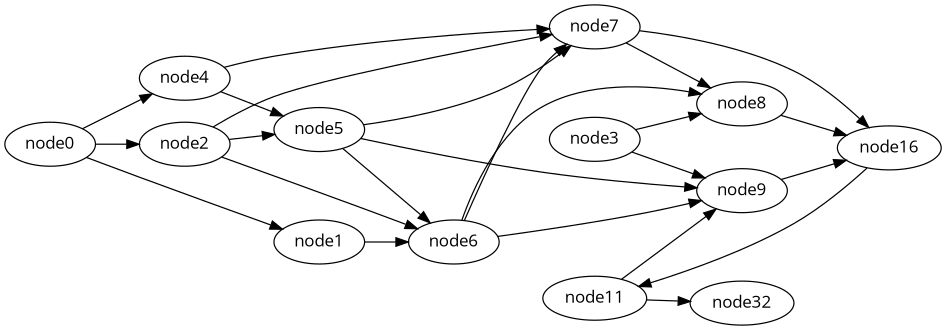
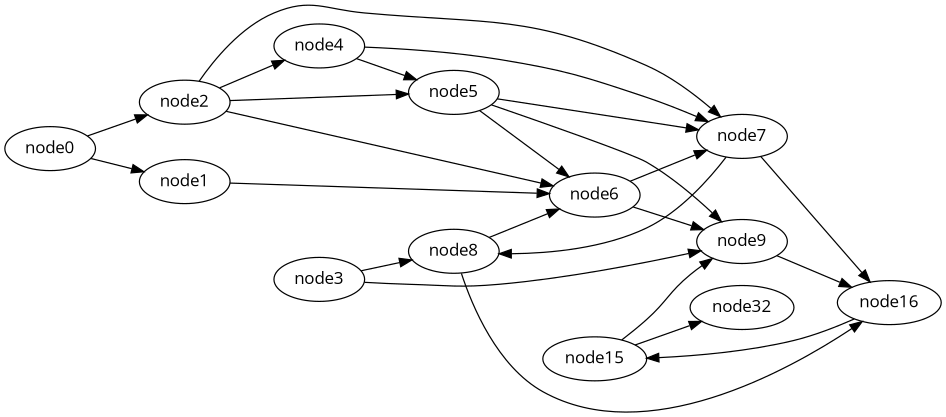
edge "node6" -> "node8": reversed
edge "node0" -> "node4": now "node2" -> "node4"
node "node11": label "node11" -> "node15"
